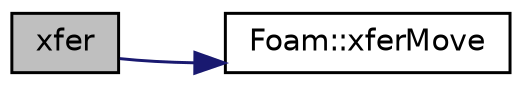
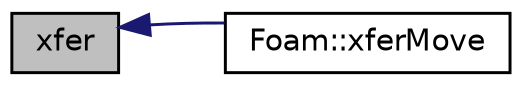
edge "xfer" -> "Foam::xferMove": reversed
